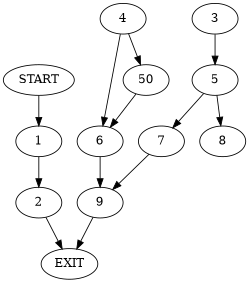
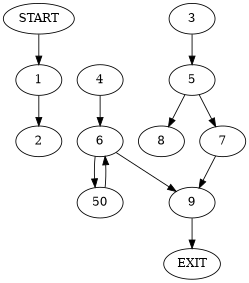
edge "4" -> "50": now "6" -> "50"
edge "2" -> "EXIT": removed
